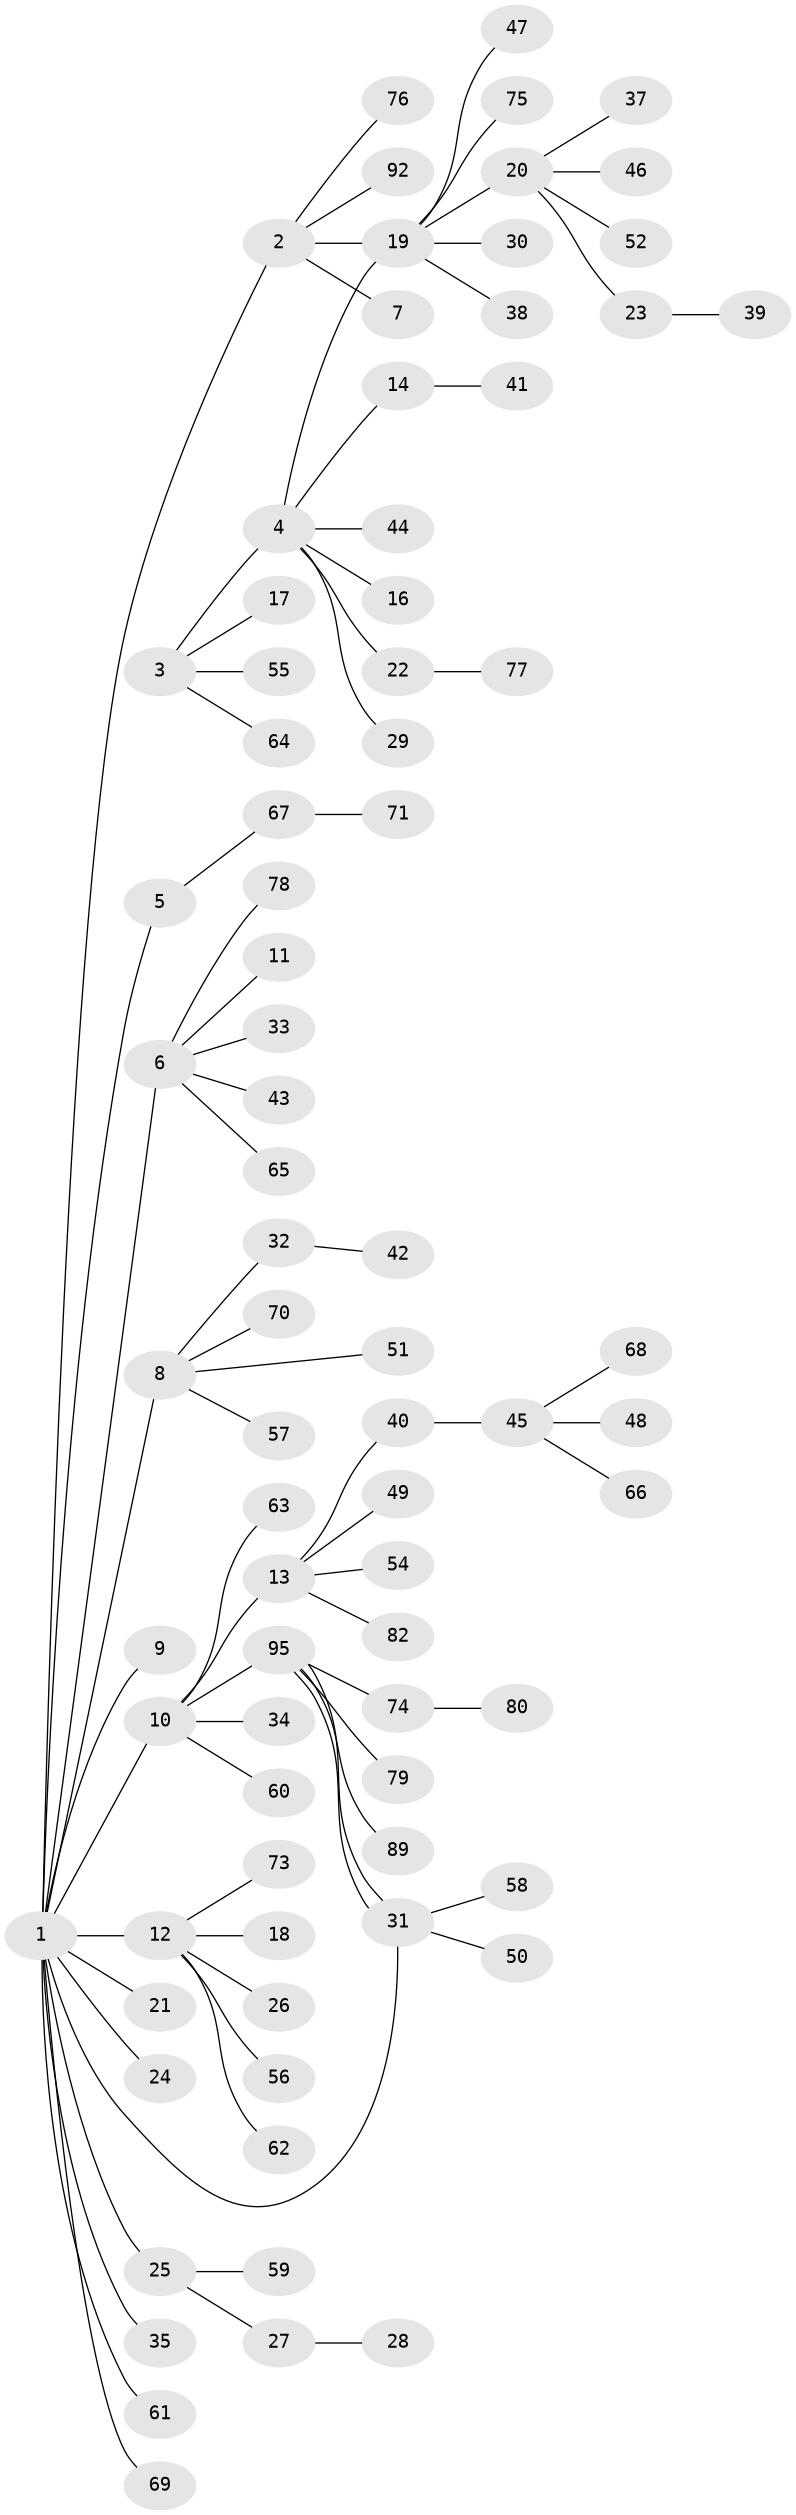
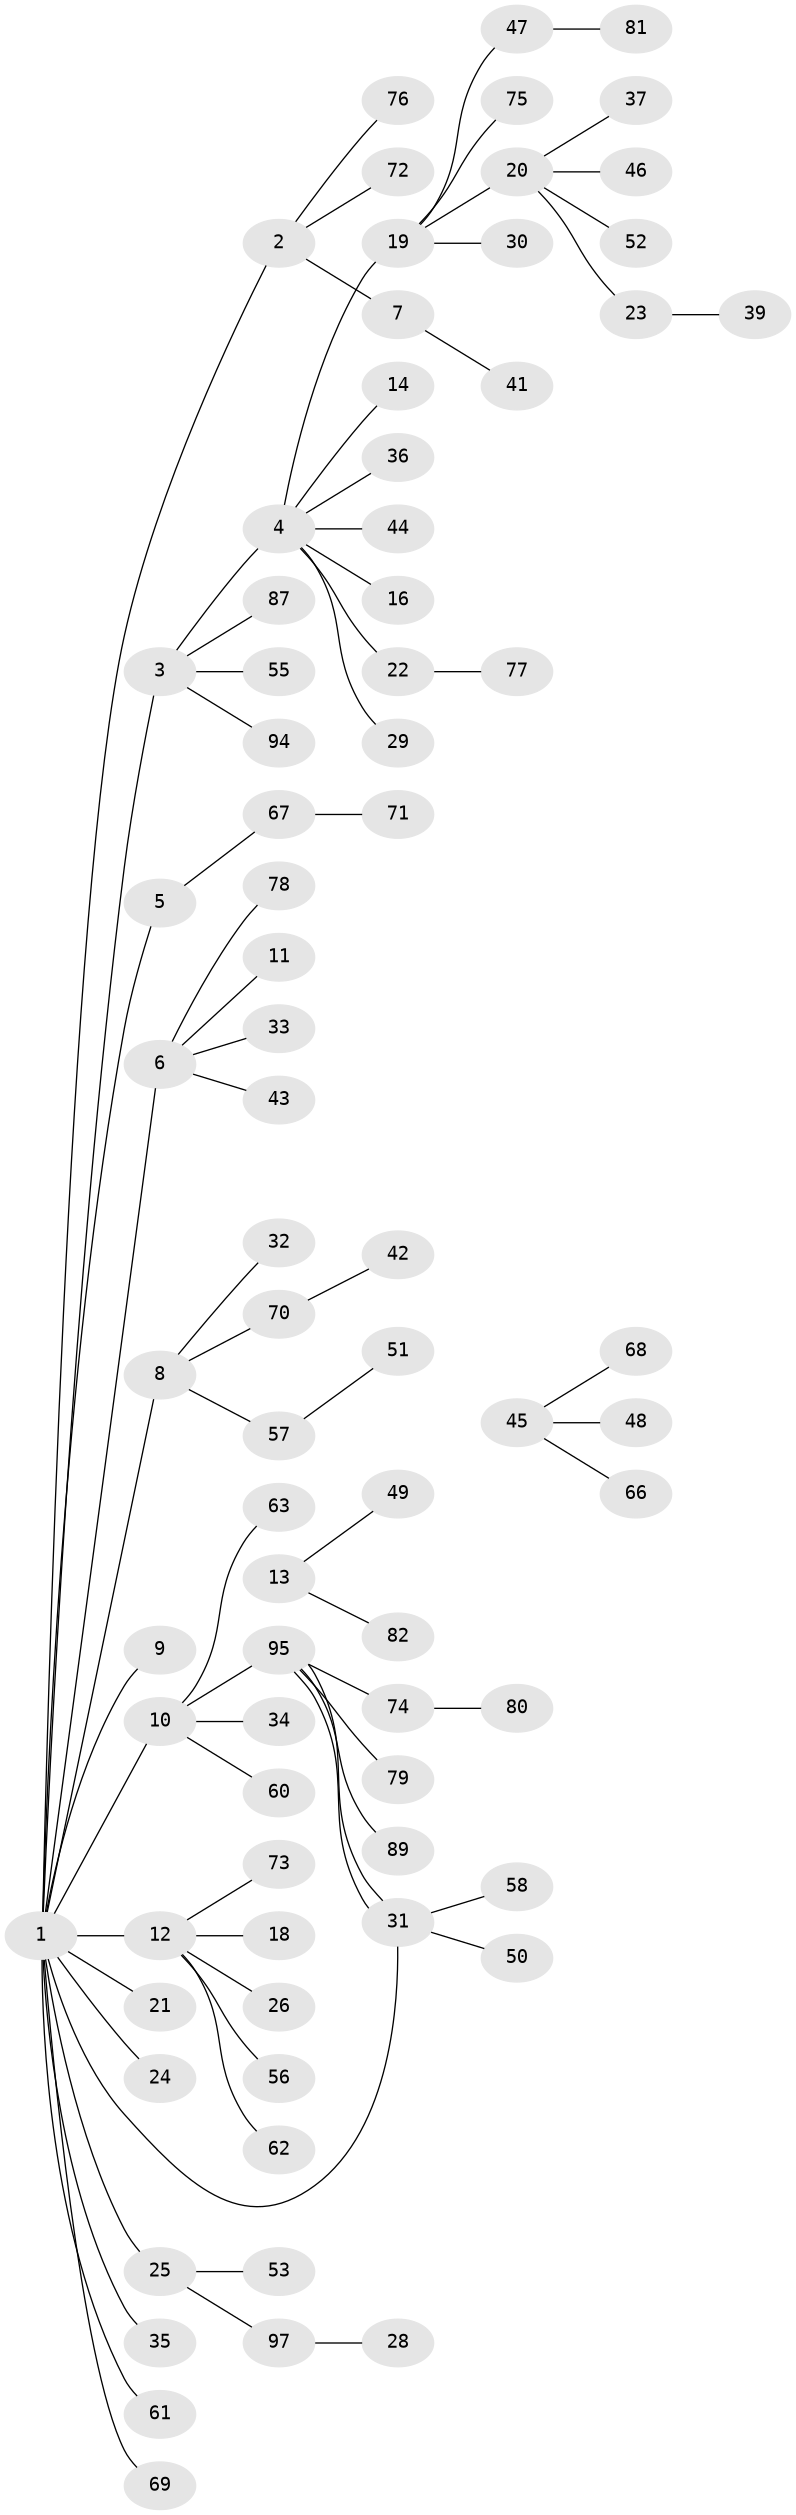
node "81": added
node "92": label "92" -> "72"
edge "2" -- "19": removed
node "38": removed
edge "14" -- "41": now "7" -- "41"
node "36": added
node "17": label "17" -> "87"
node "64": label "64" -> "94"
node "65": removed
edge "3" -- "1": added
edge "32" -- "42": now "70" -- "42"
edge "51" -- "8": now "51" -- "57"
node "40": removed
node "54": removed
edge "13" -- "10": removed
node "59": label "59" -> "53"
node "27": label "27" -> "97"
